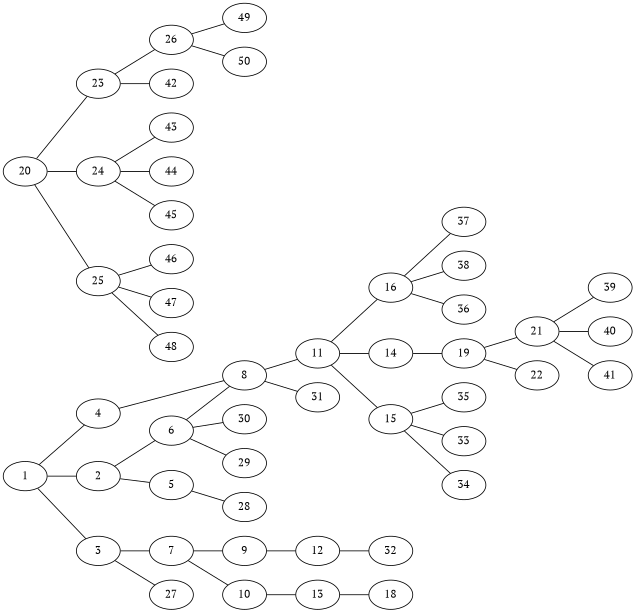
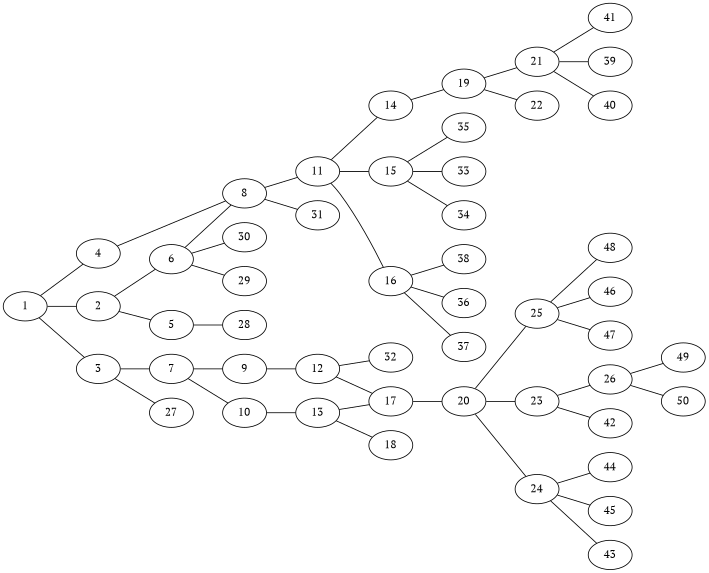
node "17": added
